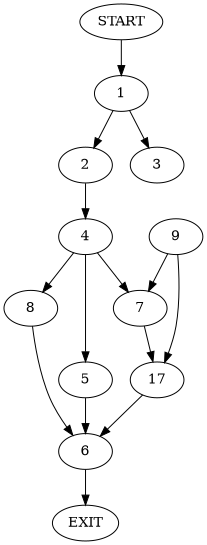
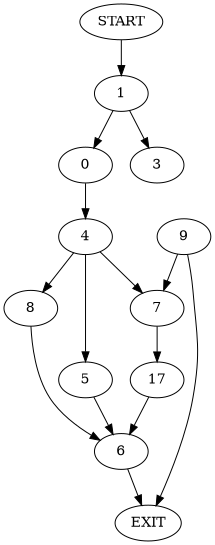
node "2": label "2" -> "0"
edge "9" -> "17": now "9" -> "EXIT"
